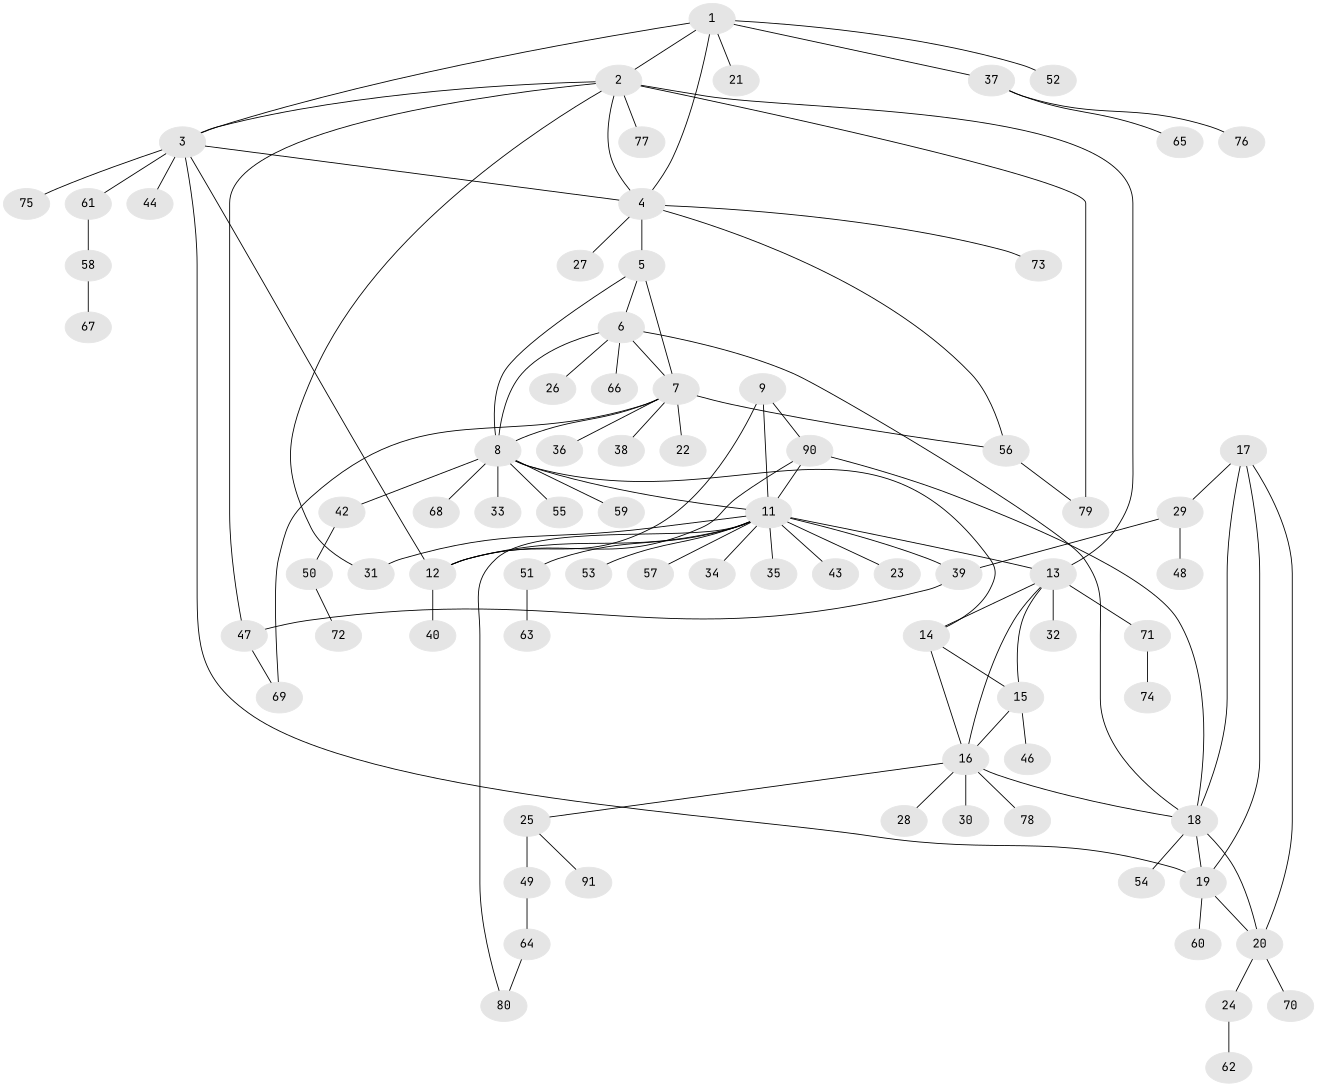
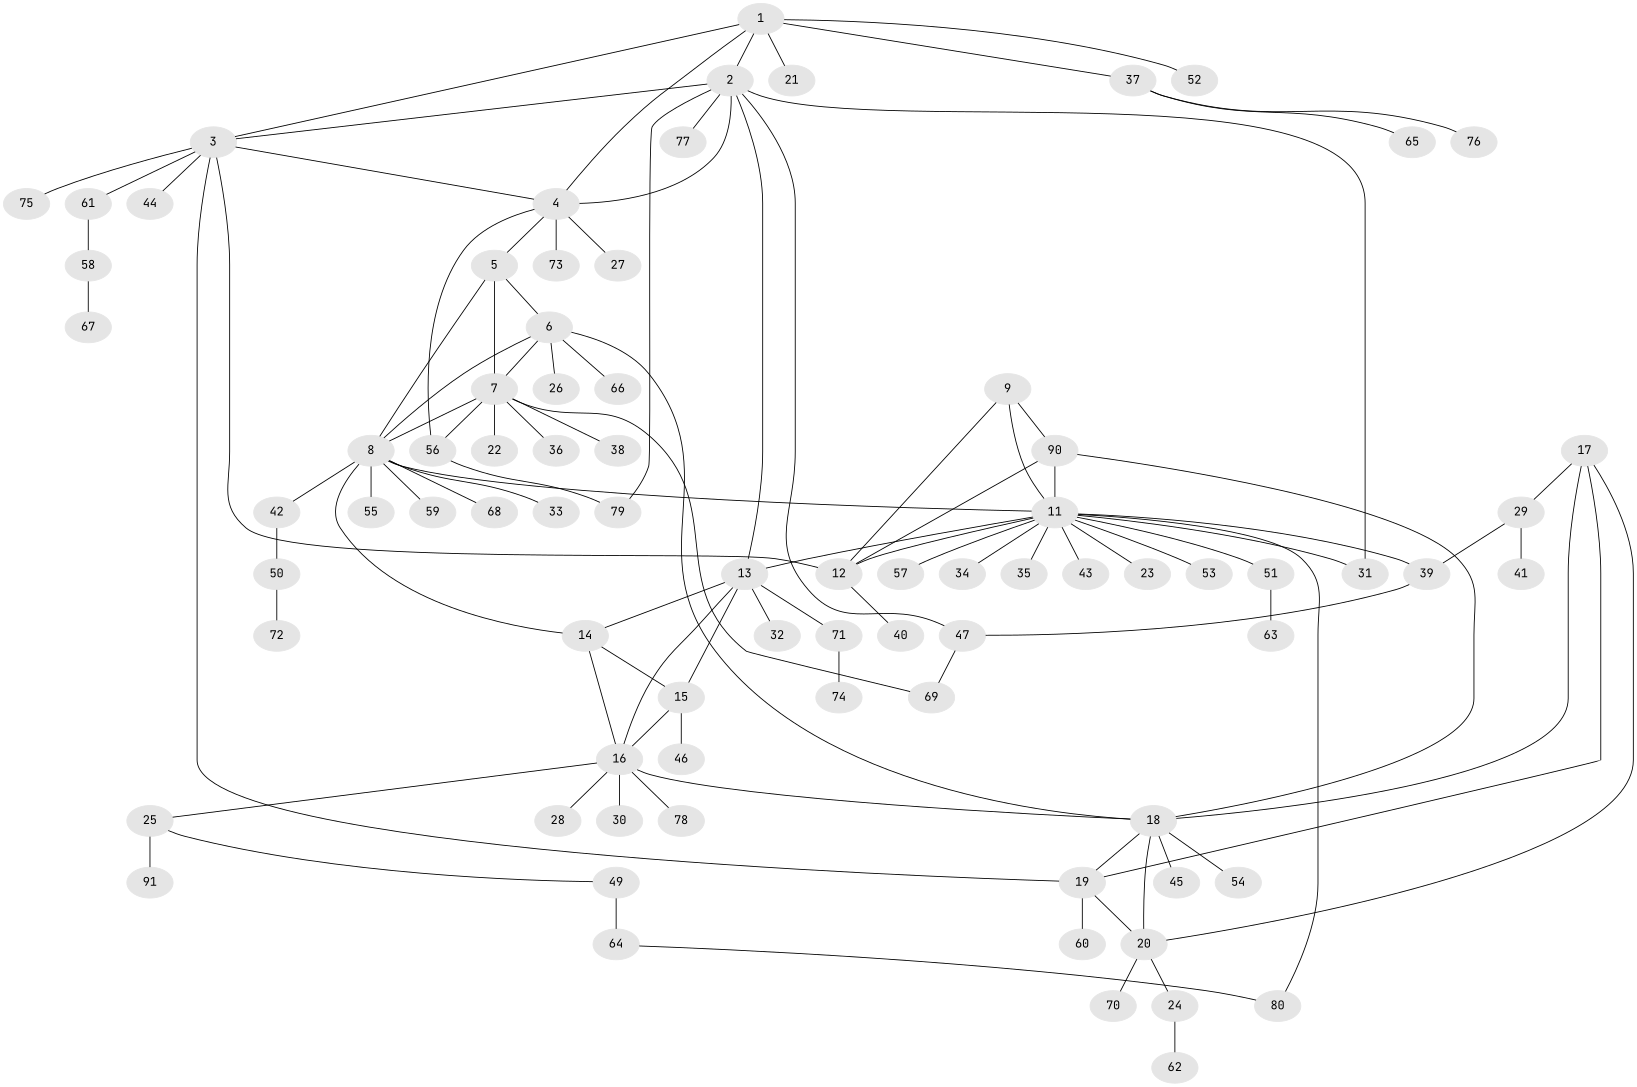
node "48": label "48" -> "41"
node "45": added
